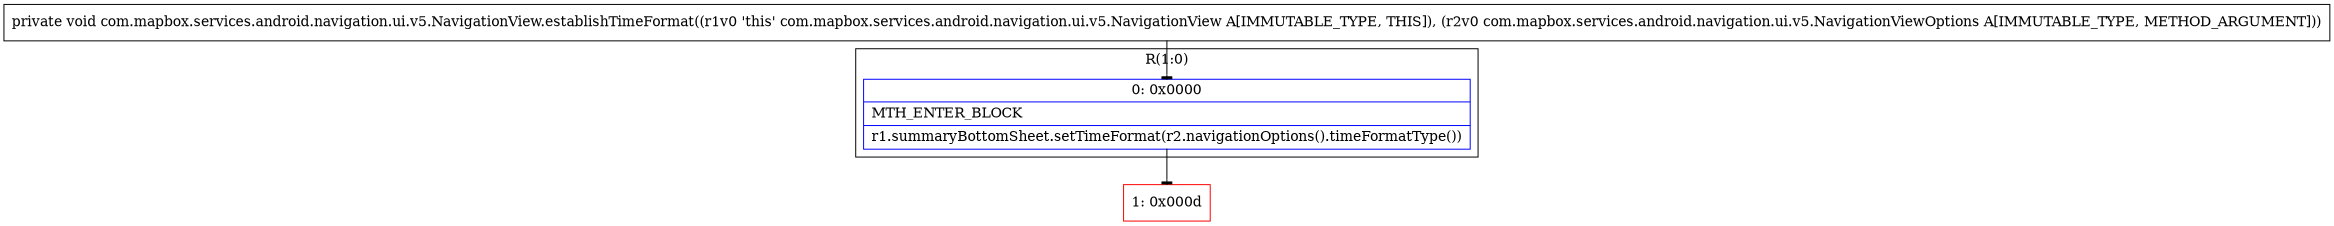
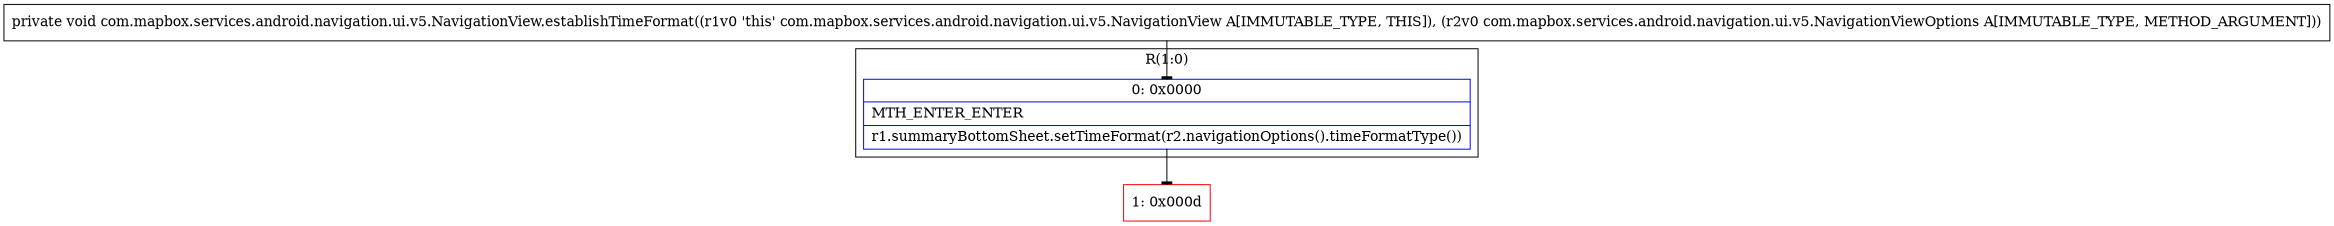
node "0: 0x0000": text "MTH_ENTER_BLOCK" -> "MTH_ENTER_ENTER"
